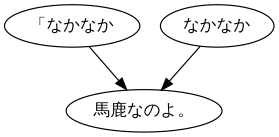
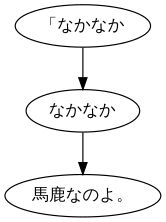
edge "「なかなか" -> "馬鹿なのよ。": now "「なかなか" -> "なかなか"
